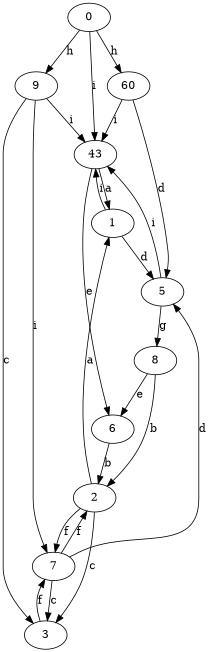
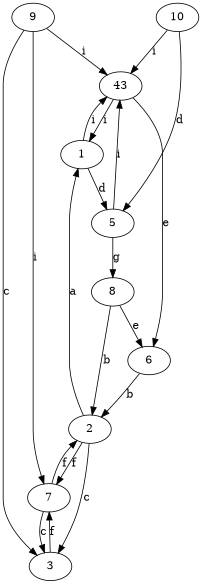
node "0": removed
node "60": label "60" -> "10"
edge "43" -> "1": label "a" -> "i"
edge "7" -> "5": removed, label "d"
